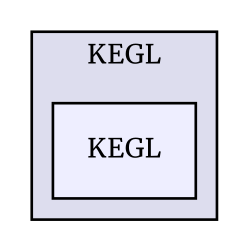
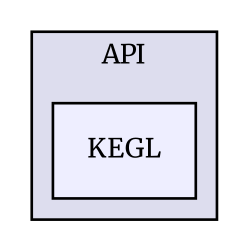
cluster "KEGL": label "KEGL" -> "API"
